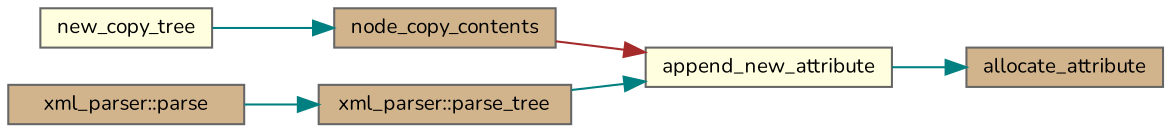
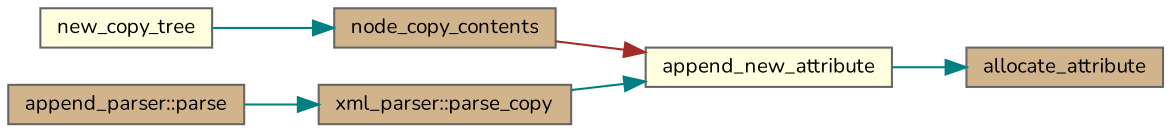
node "xml_parser::parse": label "xml_parser::parse" -> "append_parser::parse"
node "xml_parser::parse_tree": label "xml_parser::parse_tree" -> "xml_parser::parse_copy"
